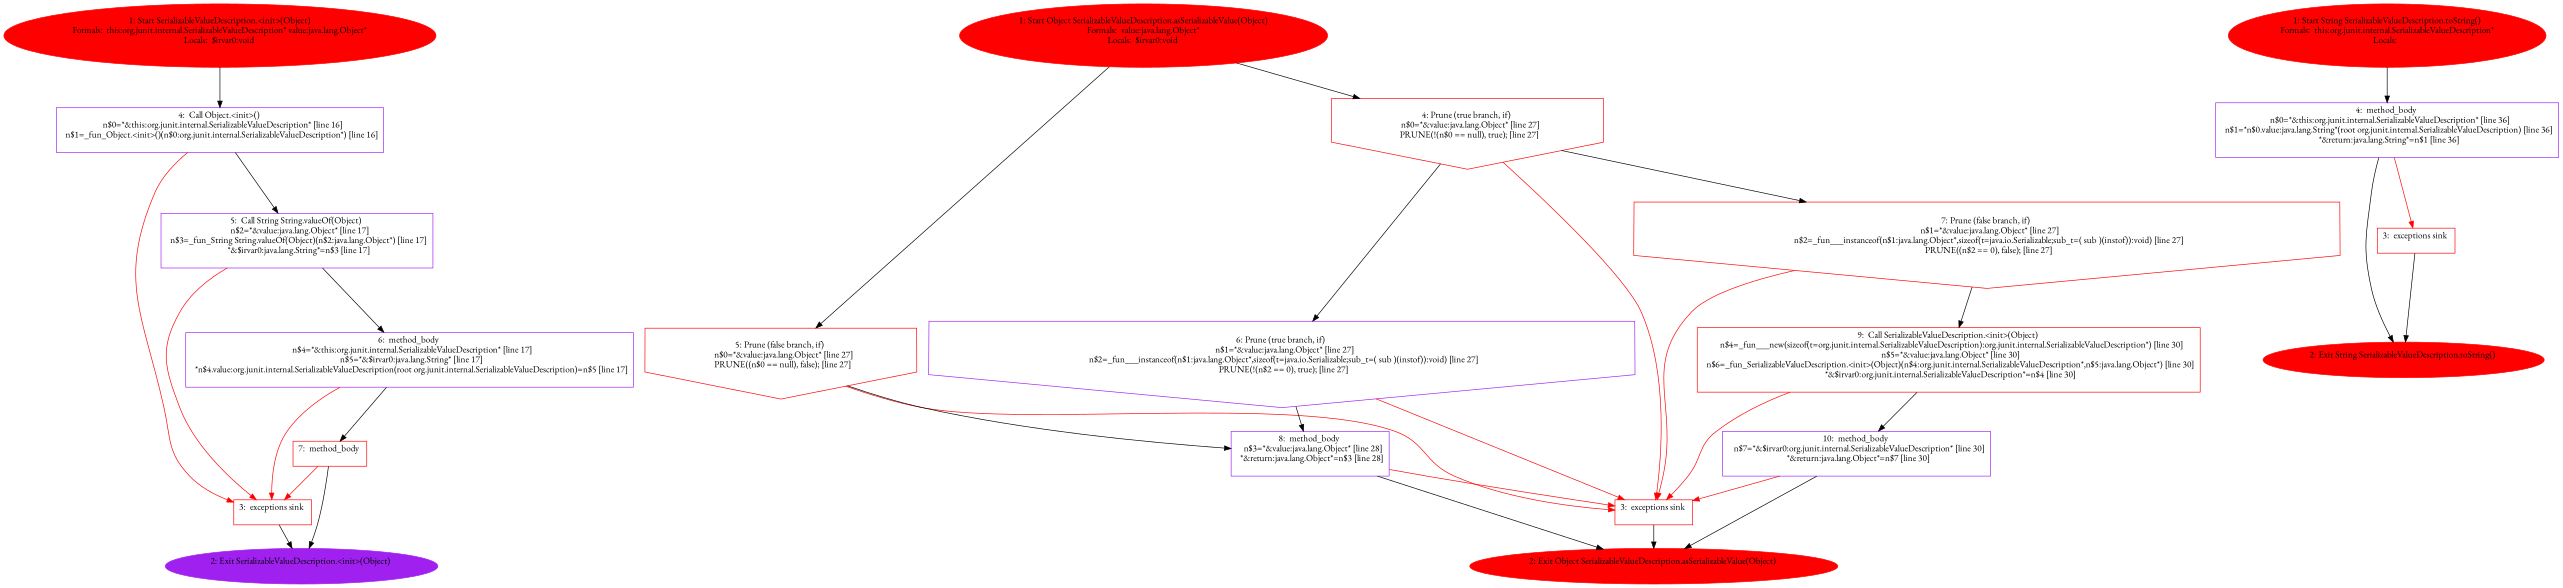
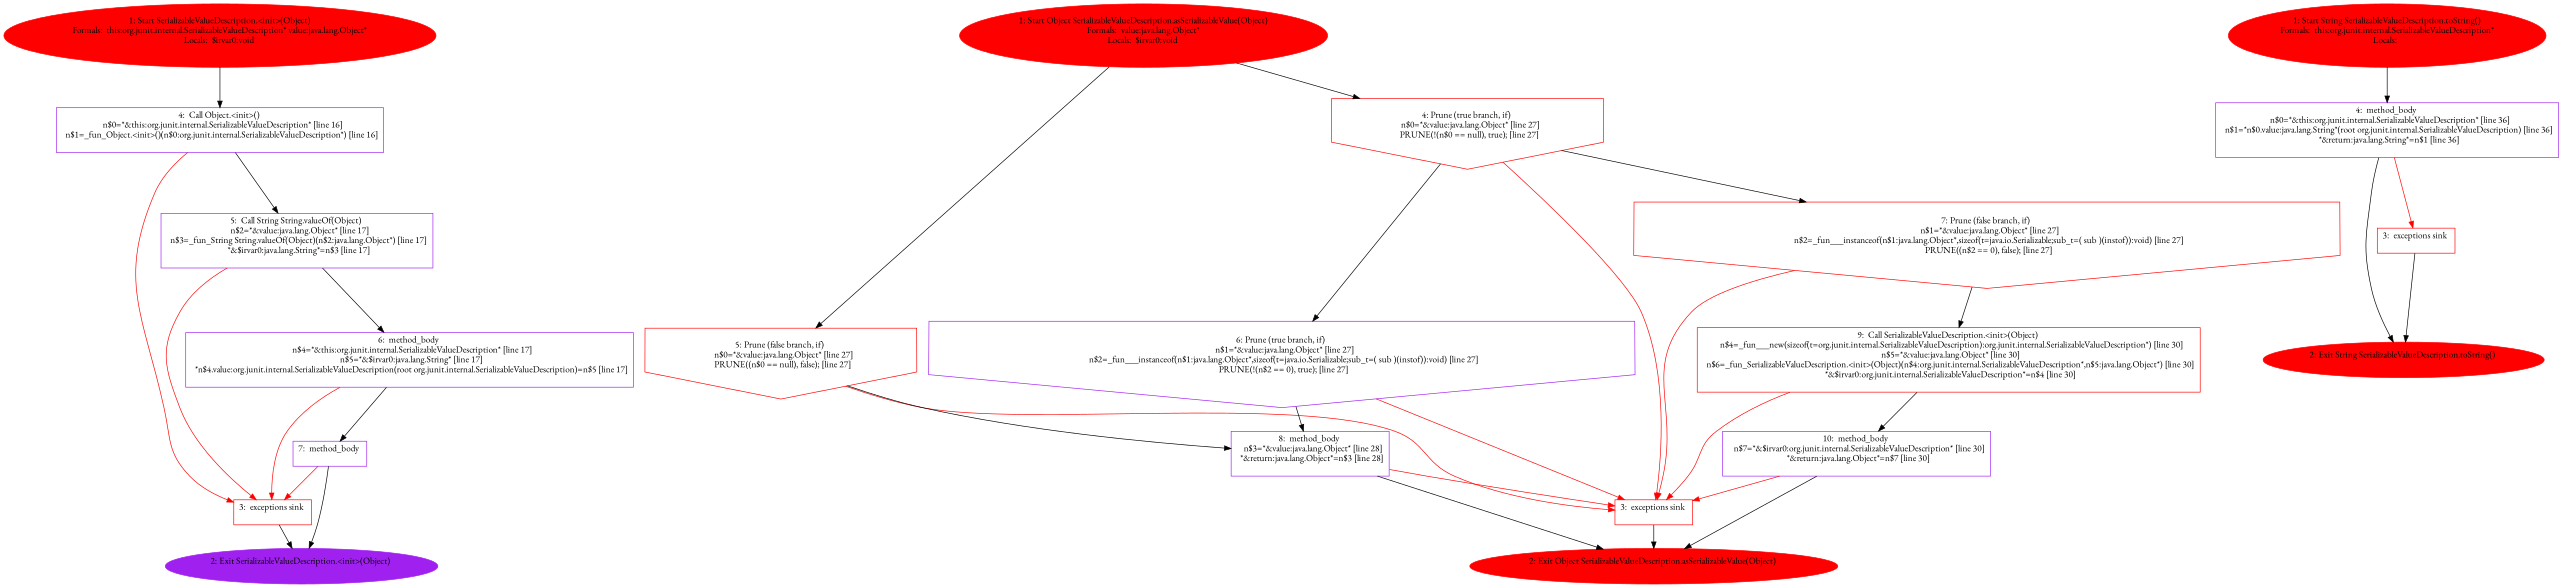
node "7:  method_body": color red -> purple
